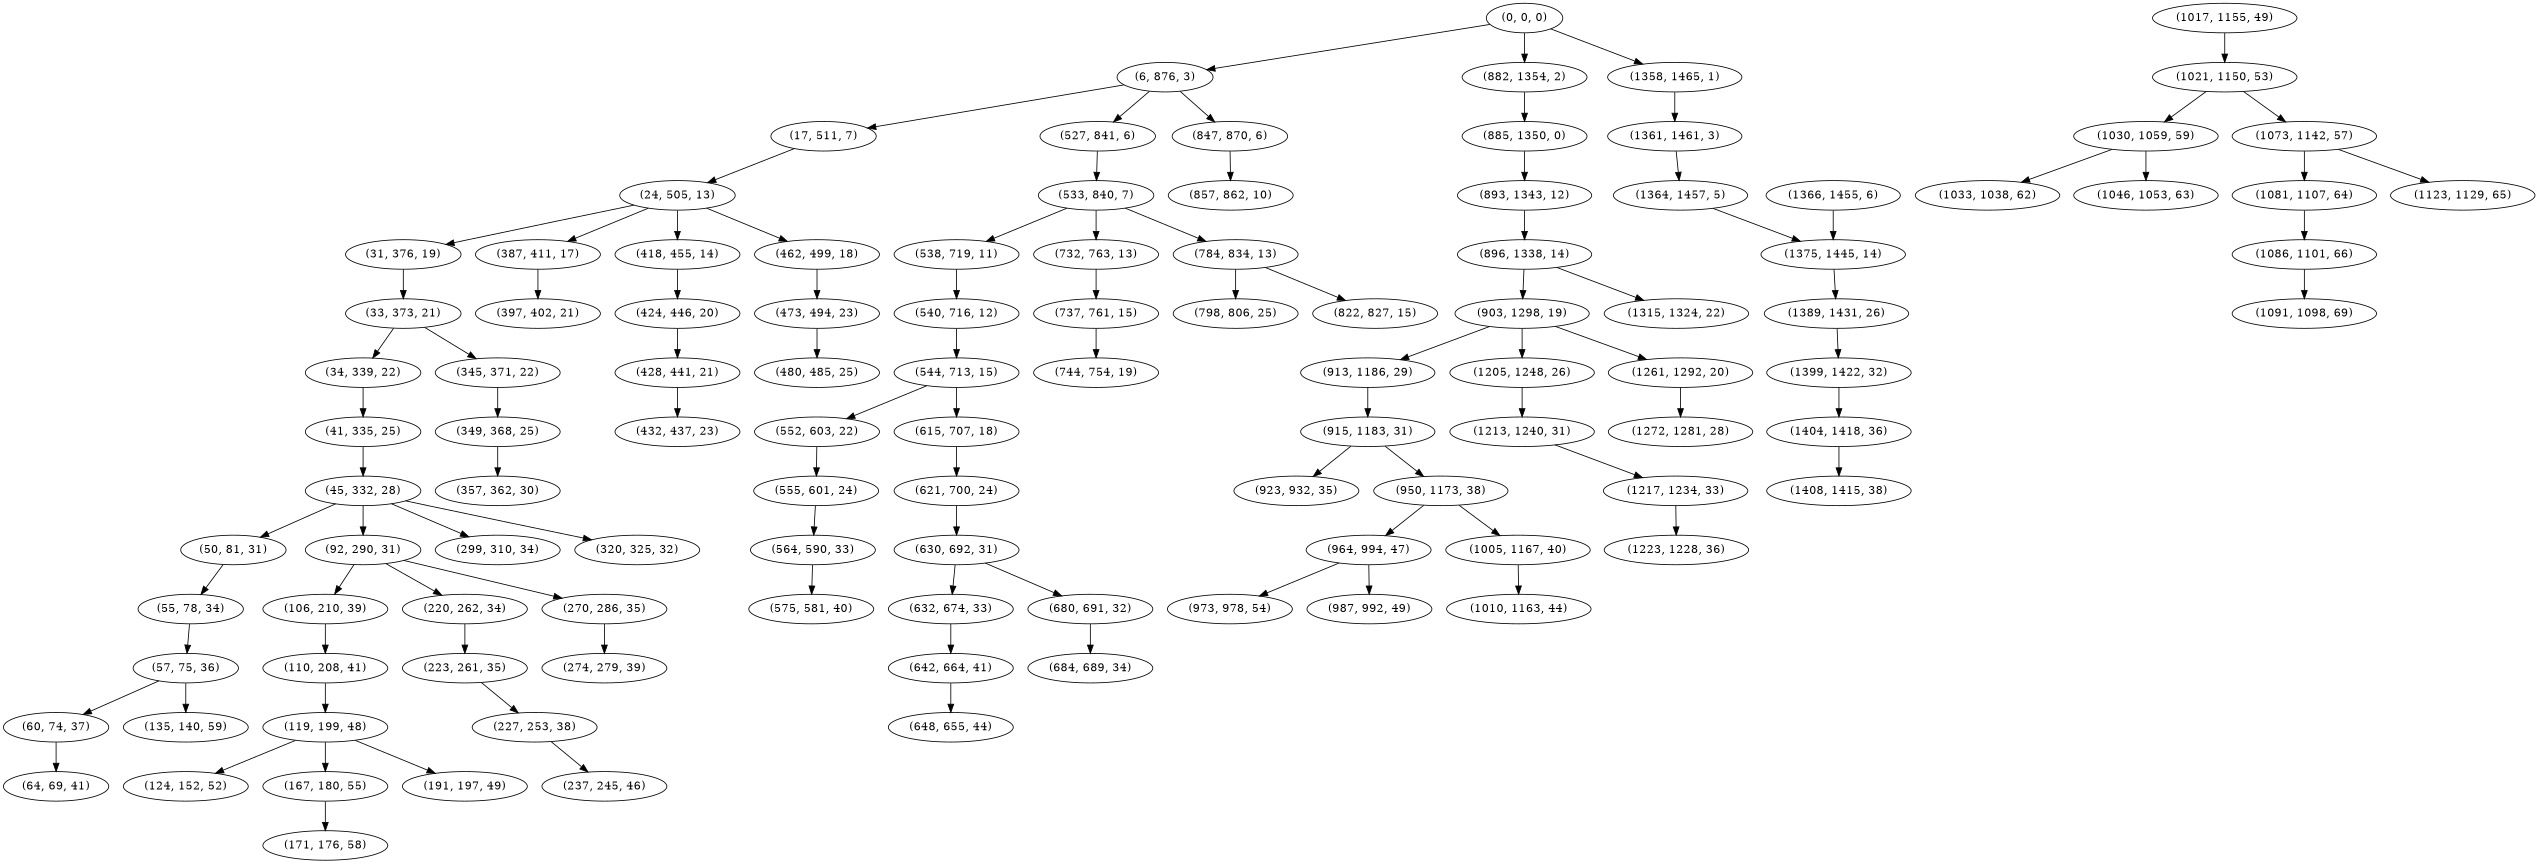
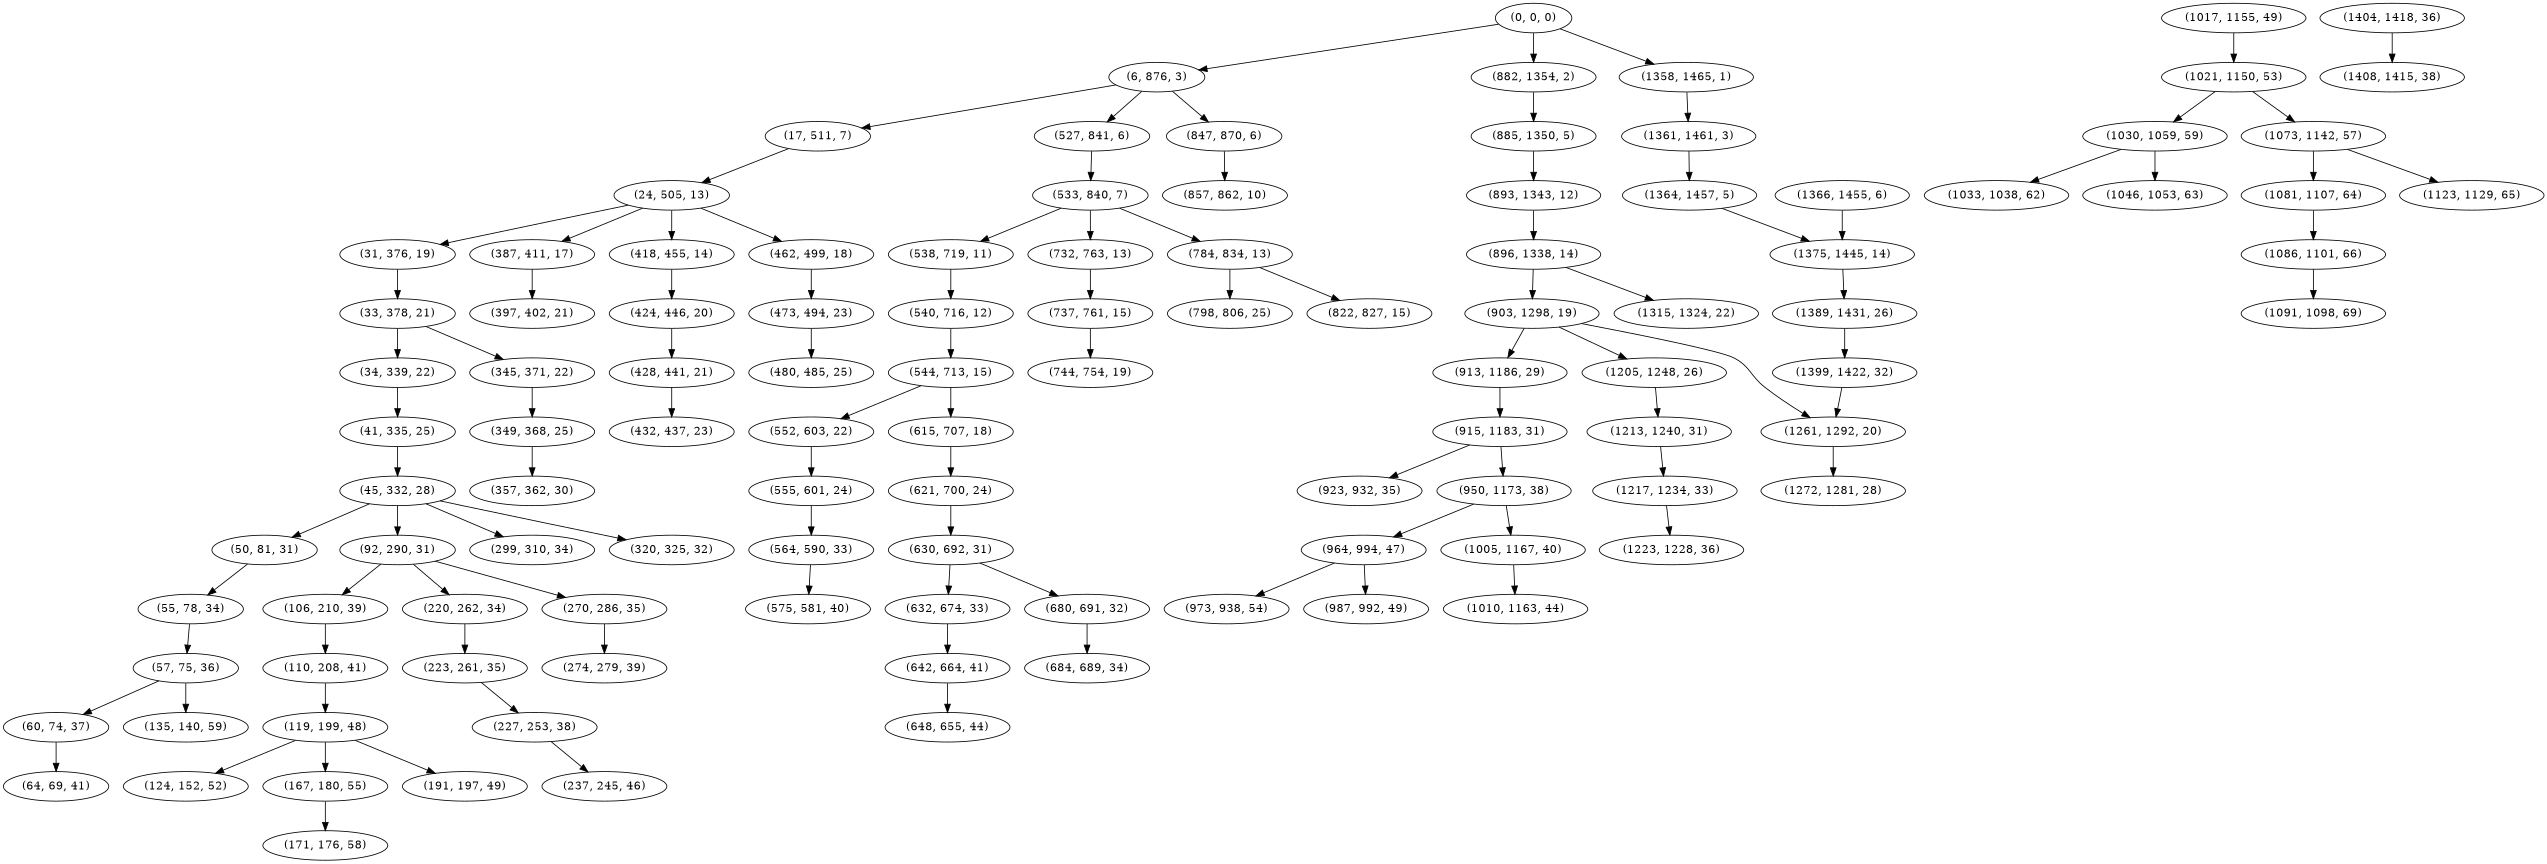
node "(885, 1350, 0)": label "(885, 1350, 0)" -> "(885, 1350, 5)"
node "(33, 373, 21)": label "(33, 373, 21)" -> "(33, 378, 21)"
edge "(1399, 1422, 32)" -> "(1404, 1418, 36)": now "(1399, 1422, 32)" -> "(1261, 1292, 20)"
node "(973, 978, 54)": label "(973, 978, 54)" -> "(973, 938, 54)"
